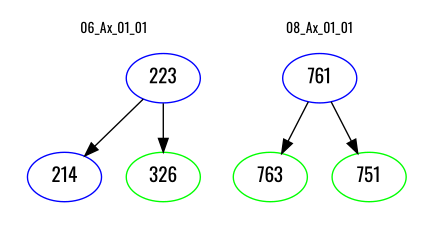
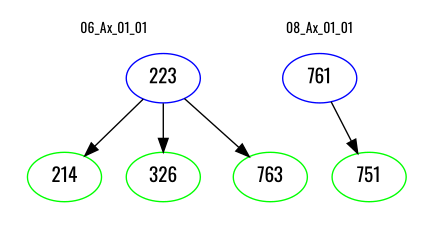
edge "761" -> "763": now "223" -> "763"
node "214": color blue -> green
